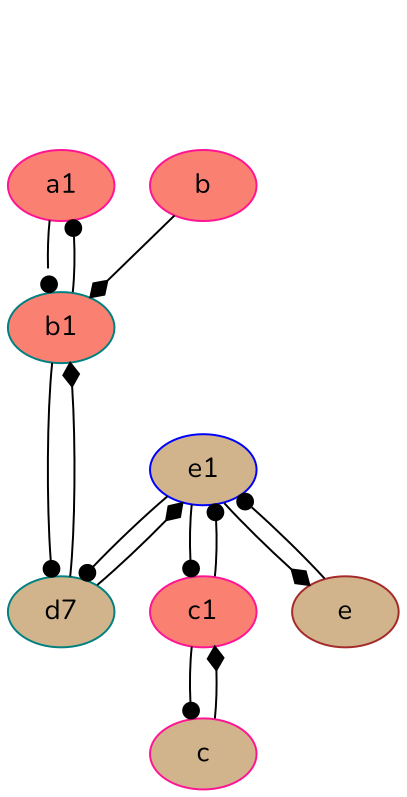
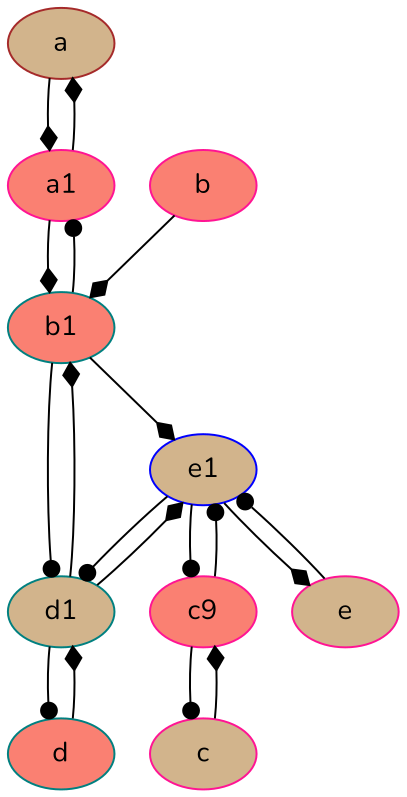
node "a": added
edge "a1" -> "b1": arrowhead dot -> diamond
edge "b1" -> "e1": added
node "d7": label "d7" -> "d1"
node "c1": label "c1" -> "c9"
node "e": color brown -> deeppink
node "d": added
